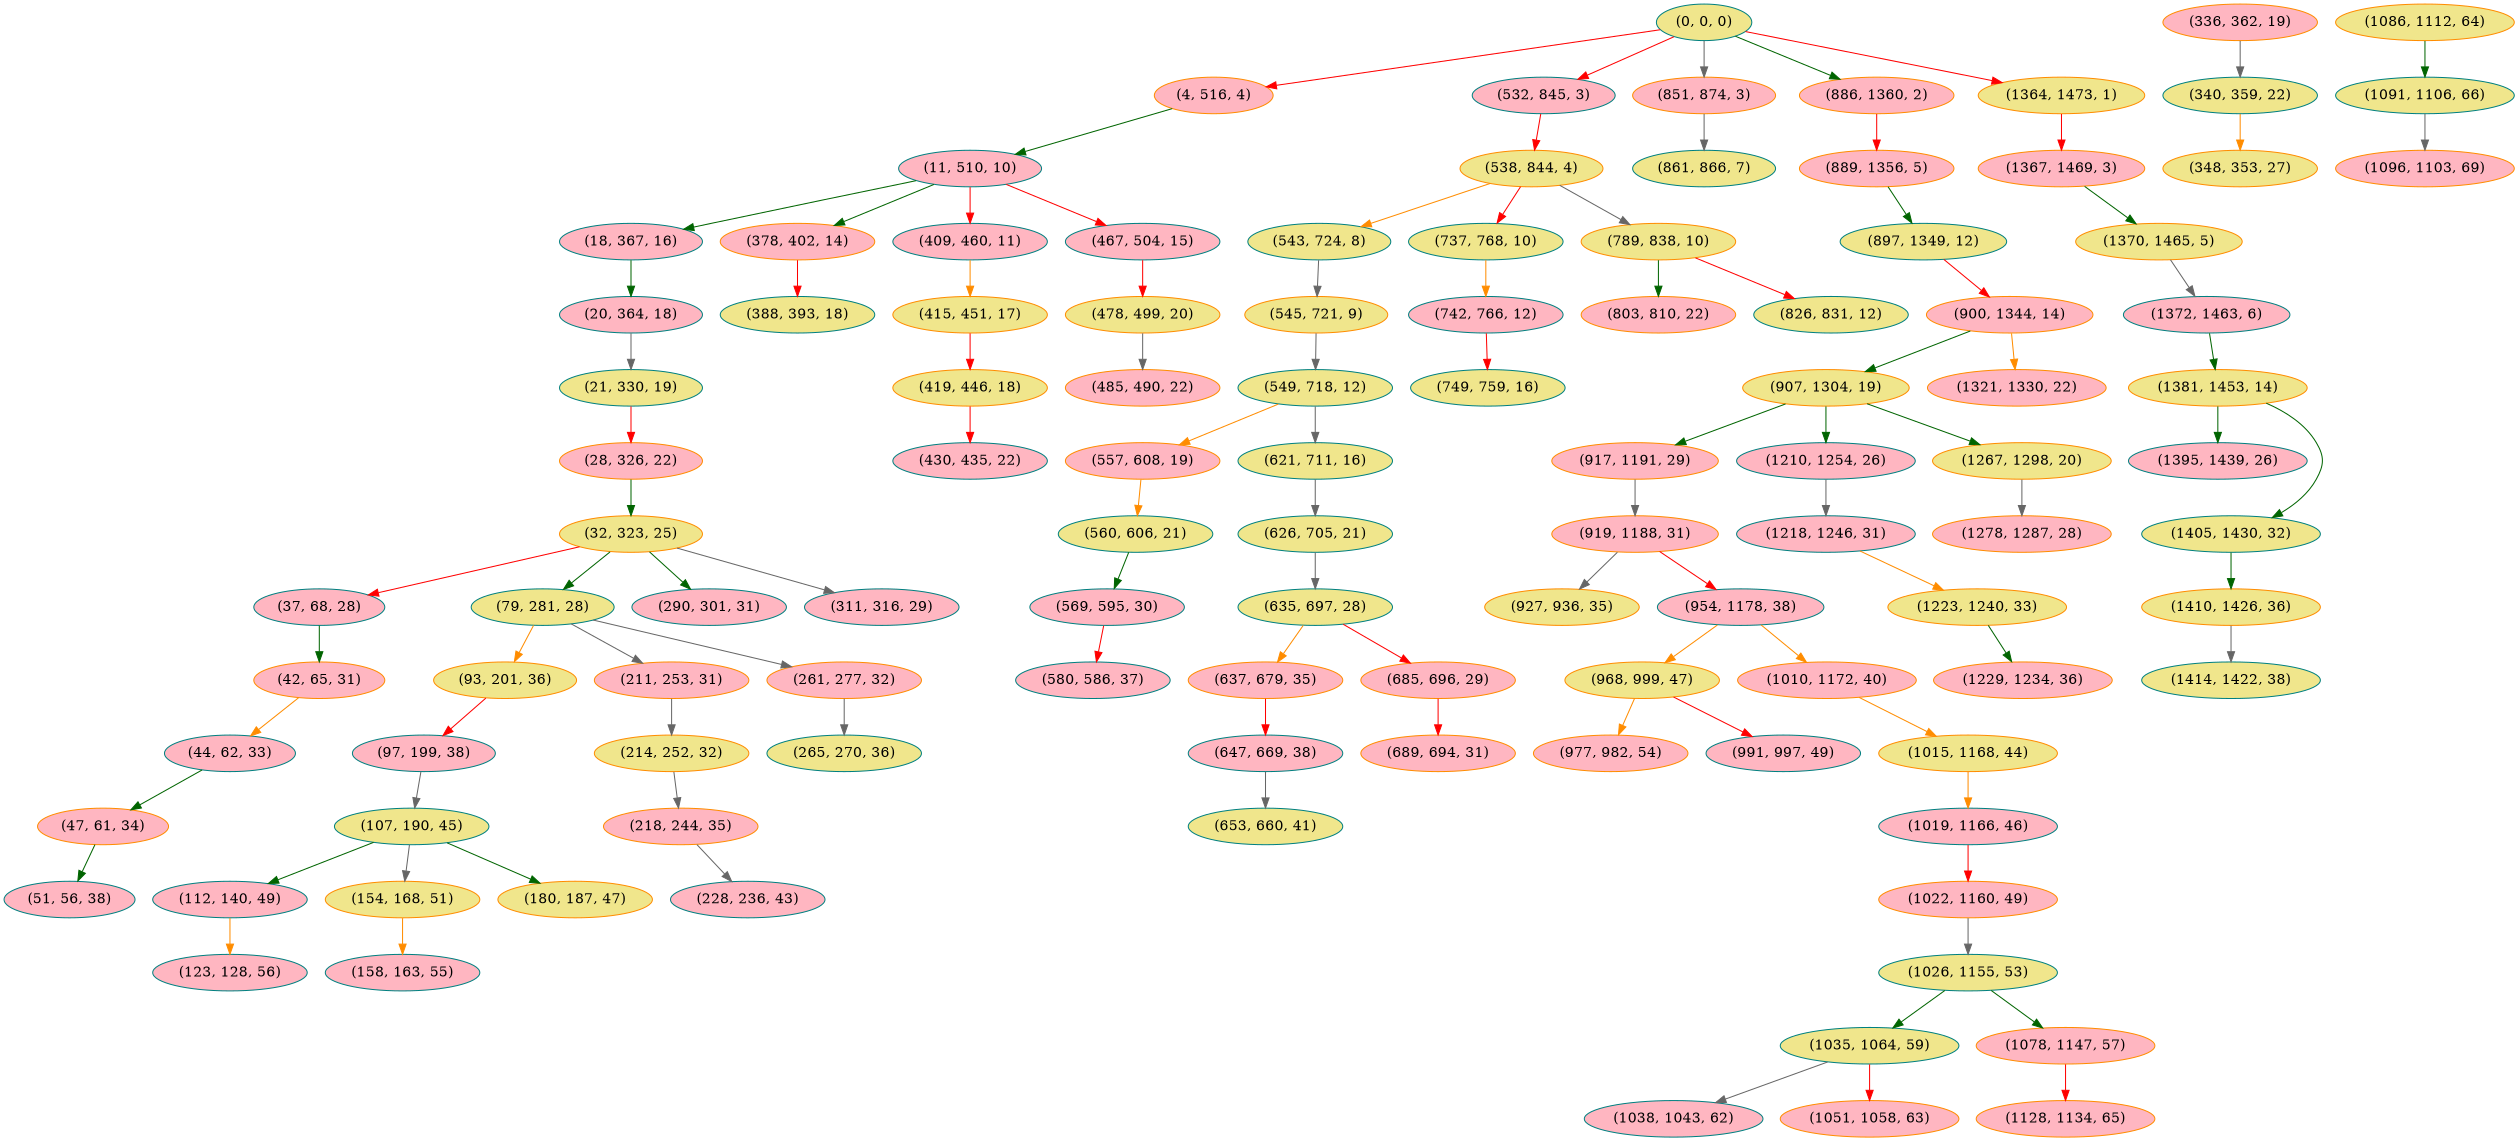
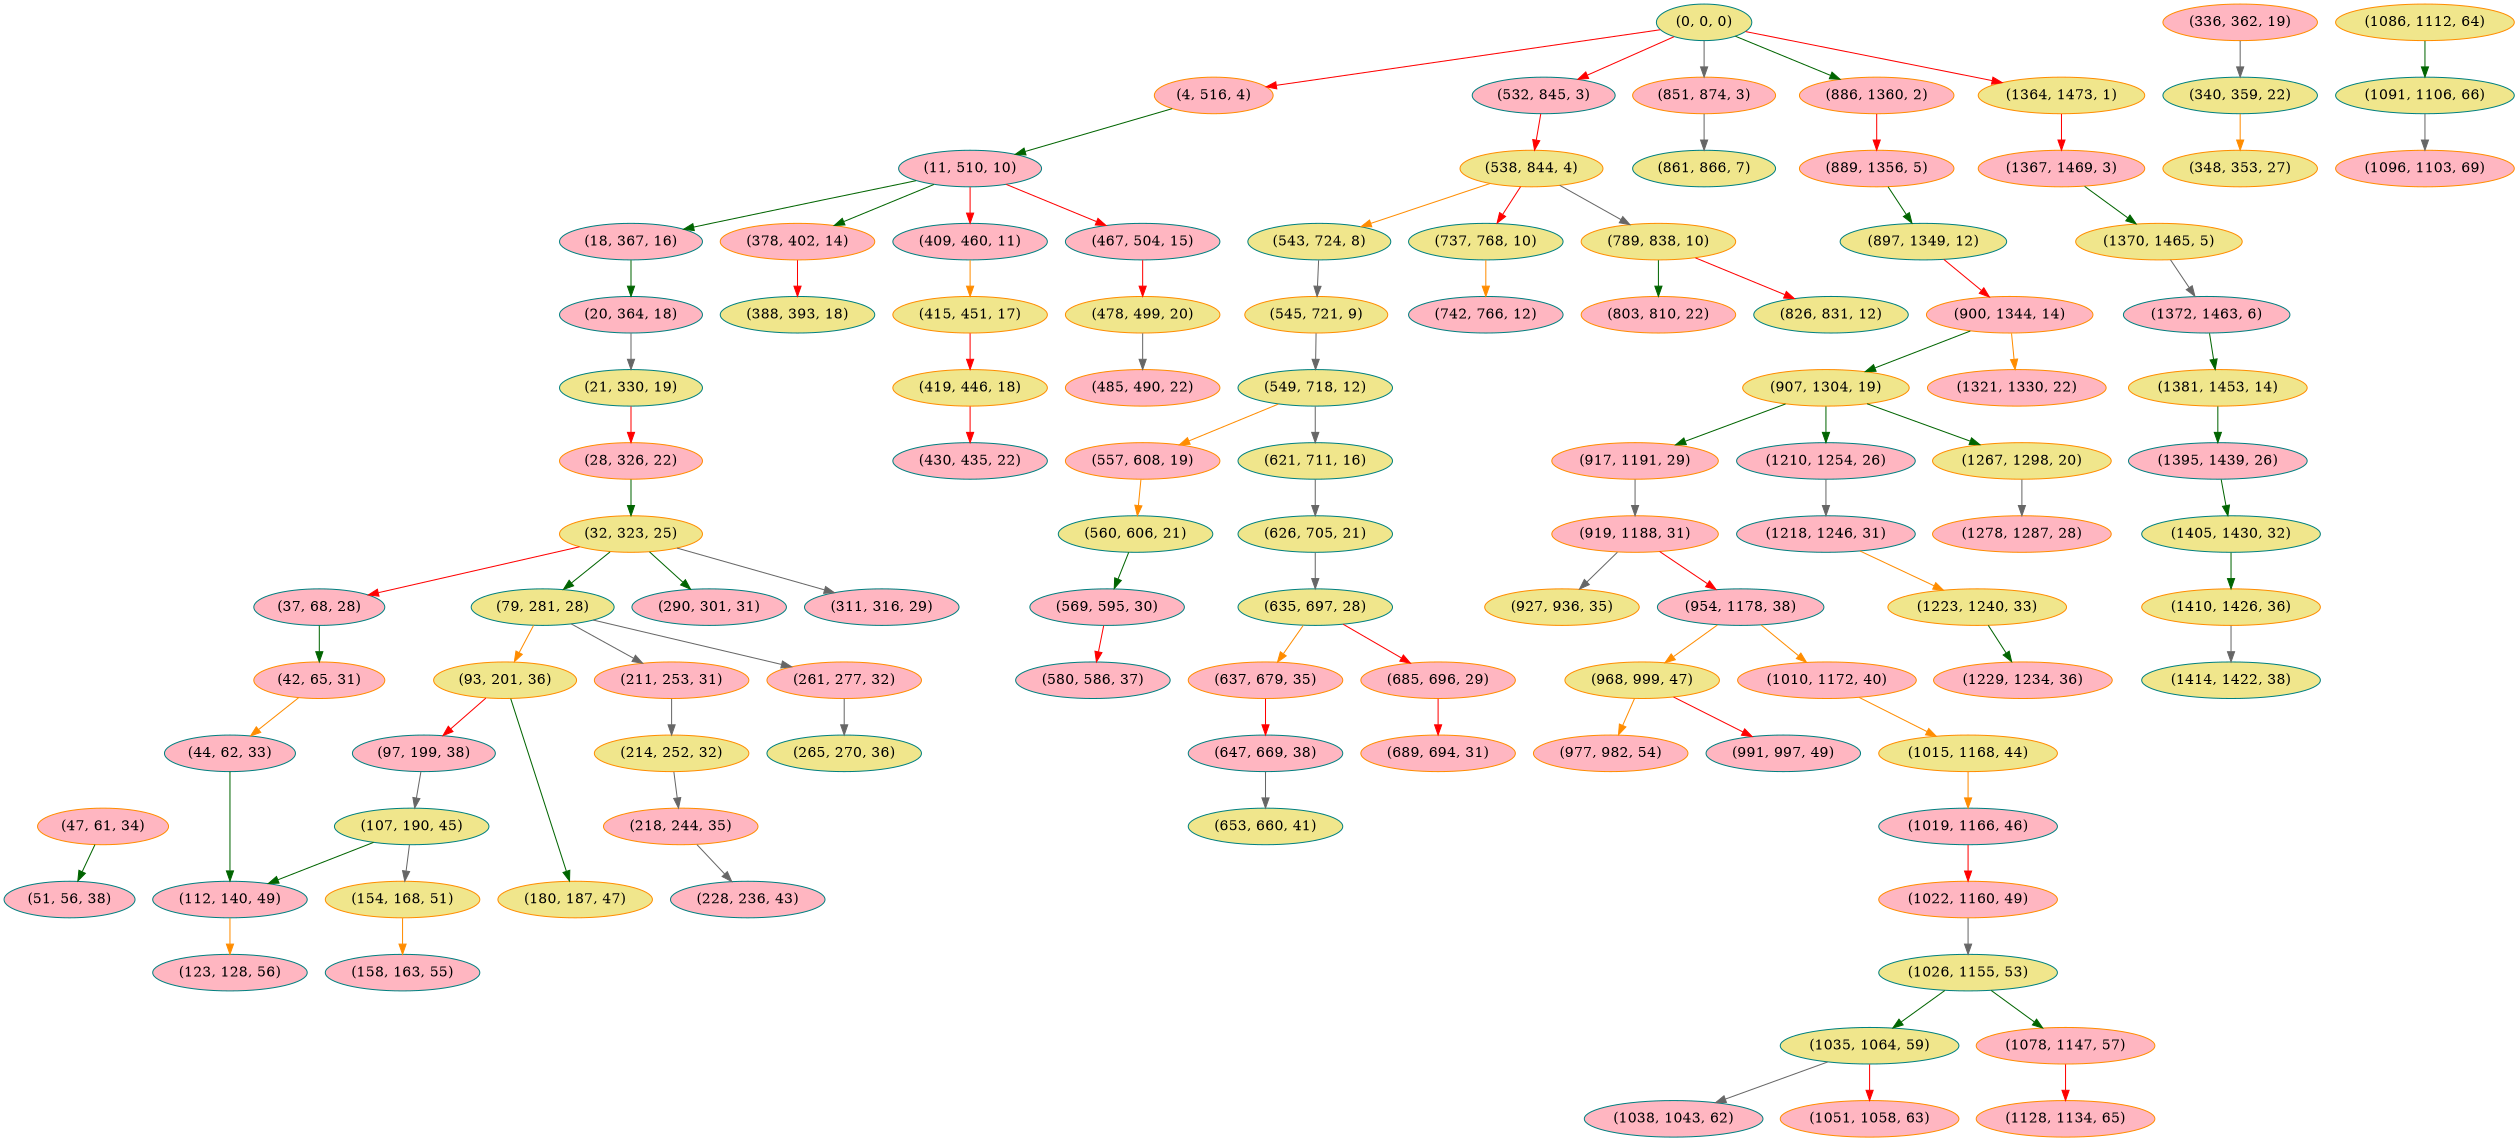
node "(749, 759, 16)": removed
edge "(1381, 1453, 14)" -> "(1405, 1430, 32)": now "(1395, 1439, 26)" -> "(1405, 1430, 32)"
edge "(44, 62, 33)" -> "(47, 61, 34)": now "(44, 62, 33)" -> "(112, 140, 49)"
edge "(107, 190, 45)" -> "(180, 187, 47)": now "(93, 201, 36)" -> "(180, 187, 47)"
